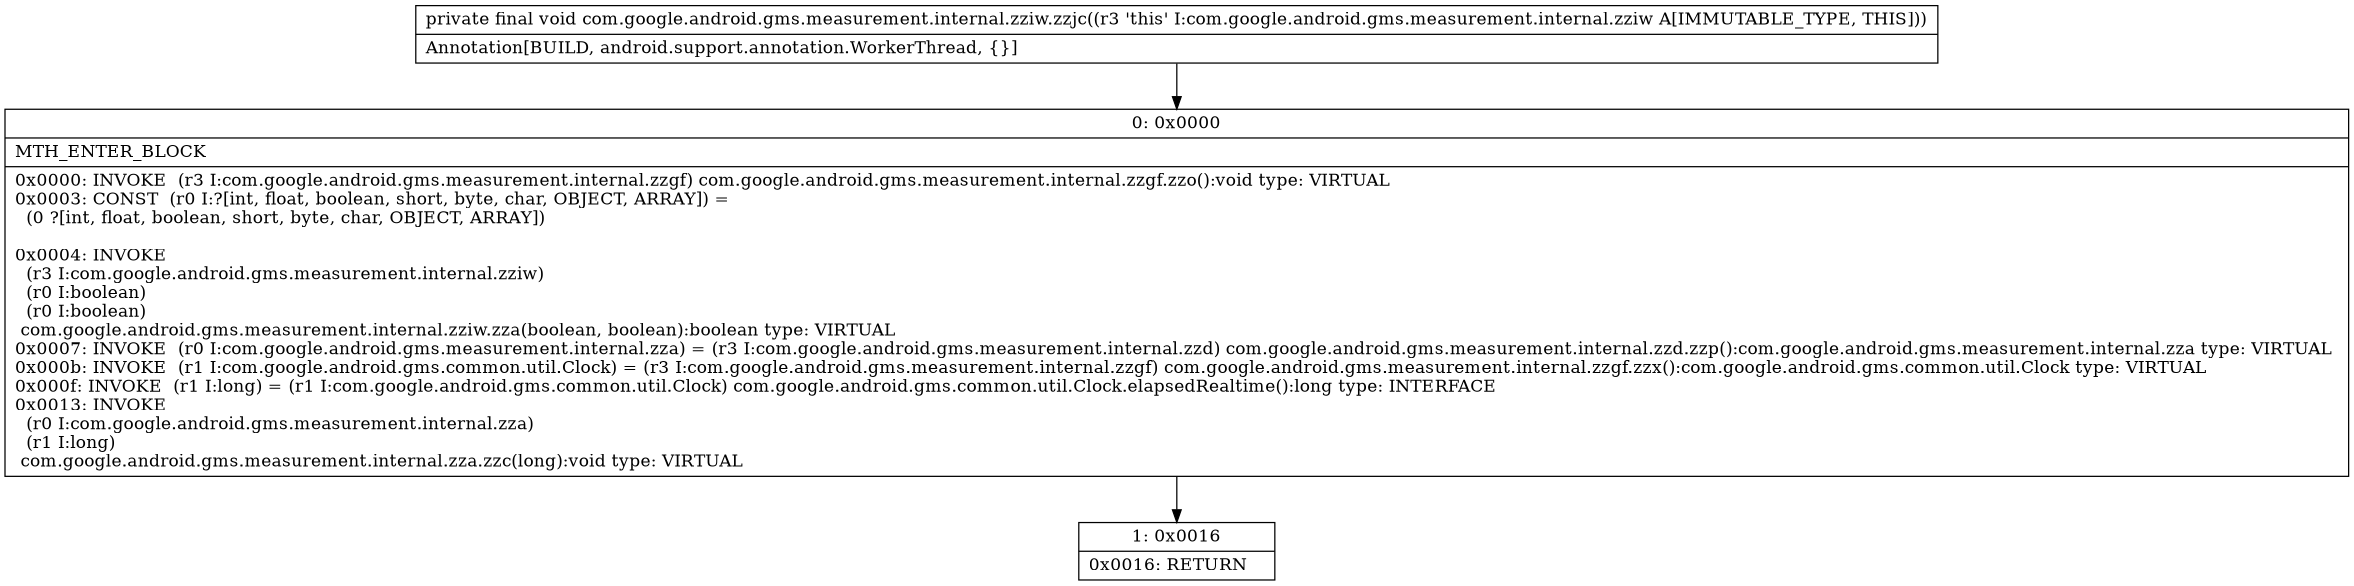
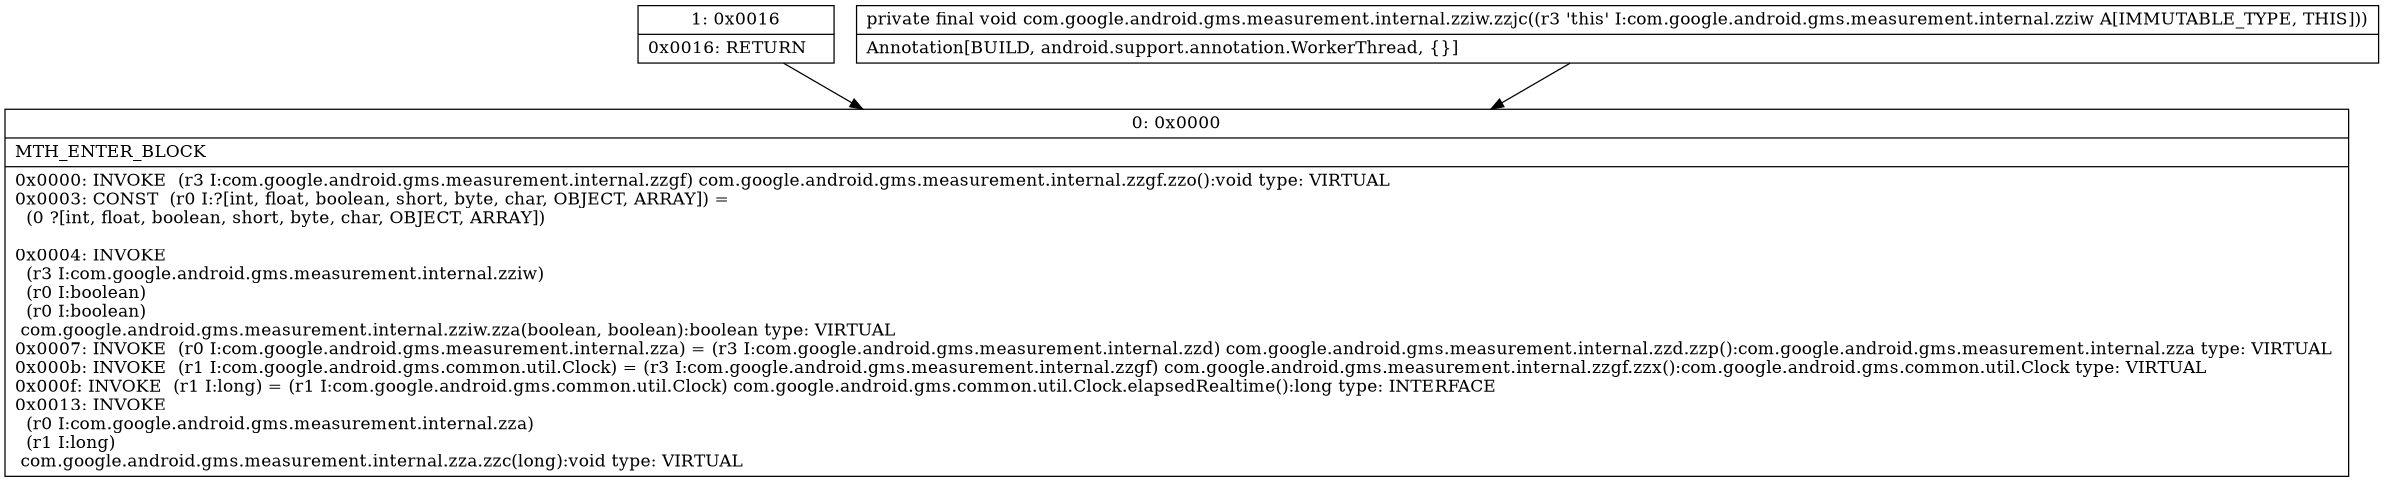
edge "0: 0x0000" -> "1: 0x0016": reversed
